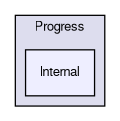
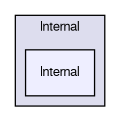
cluster "Progress": label "Progress" -> "Internal"
